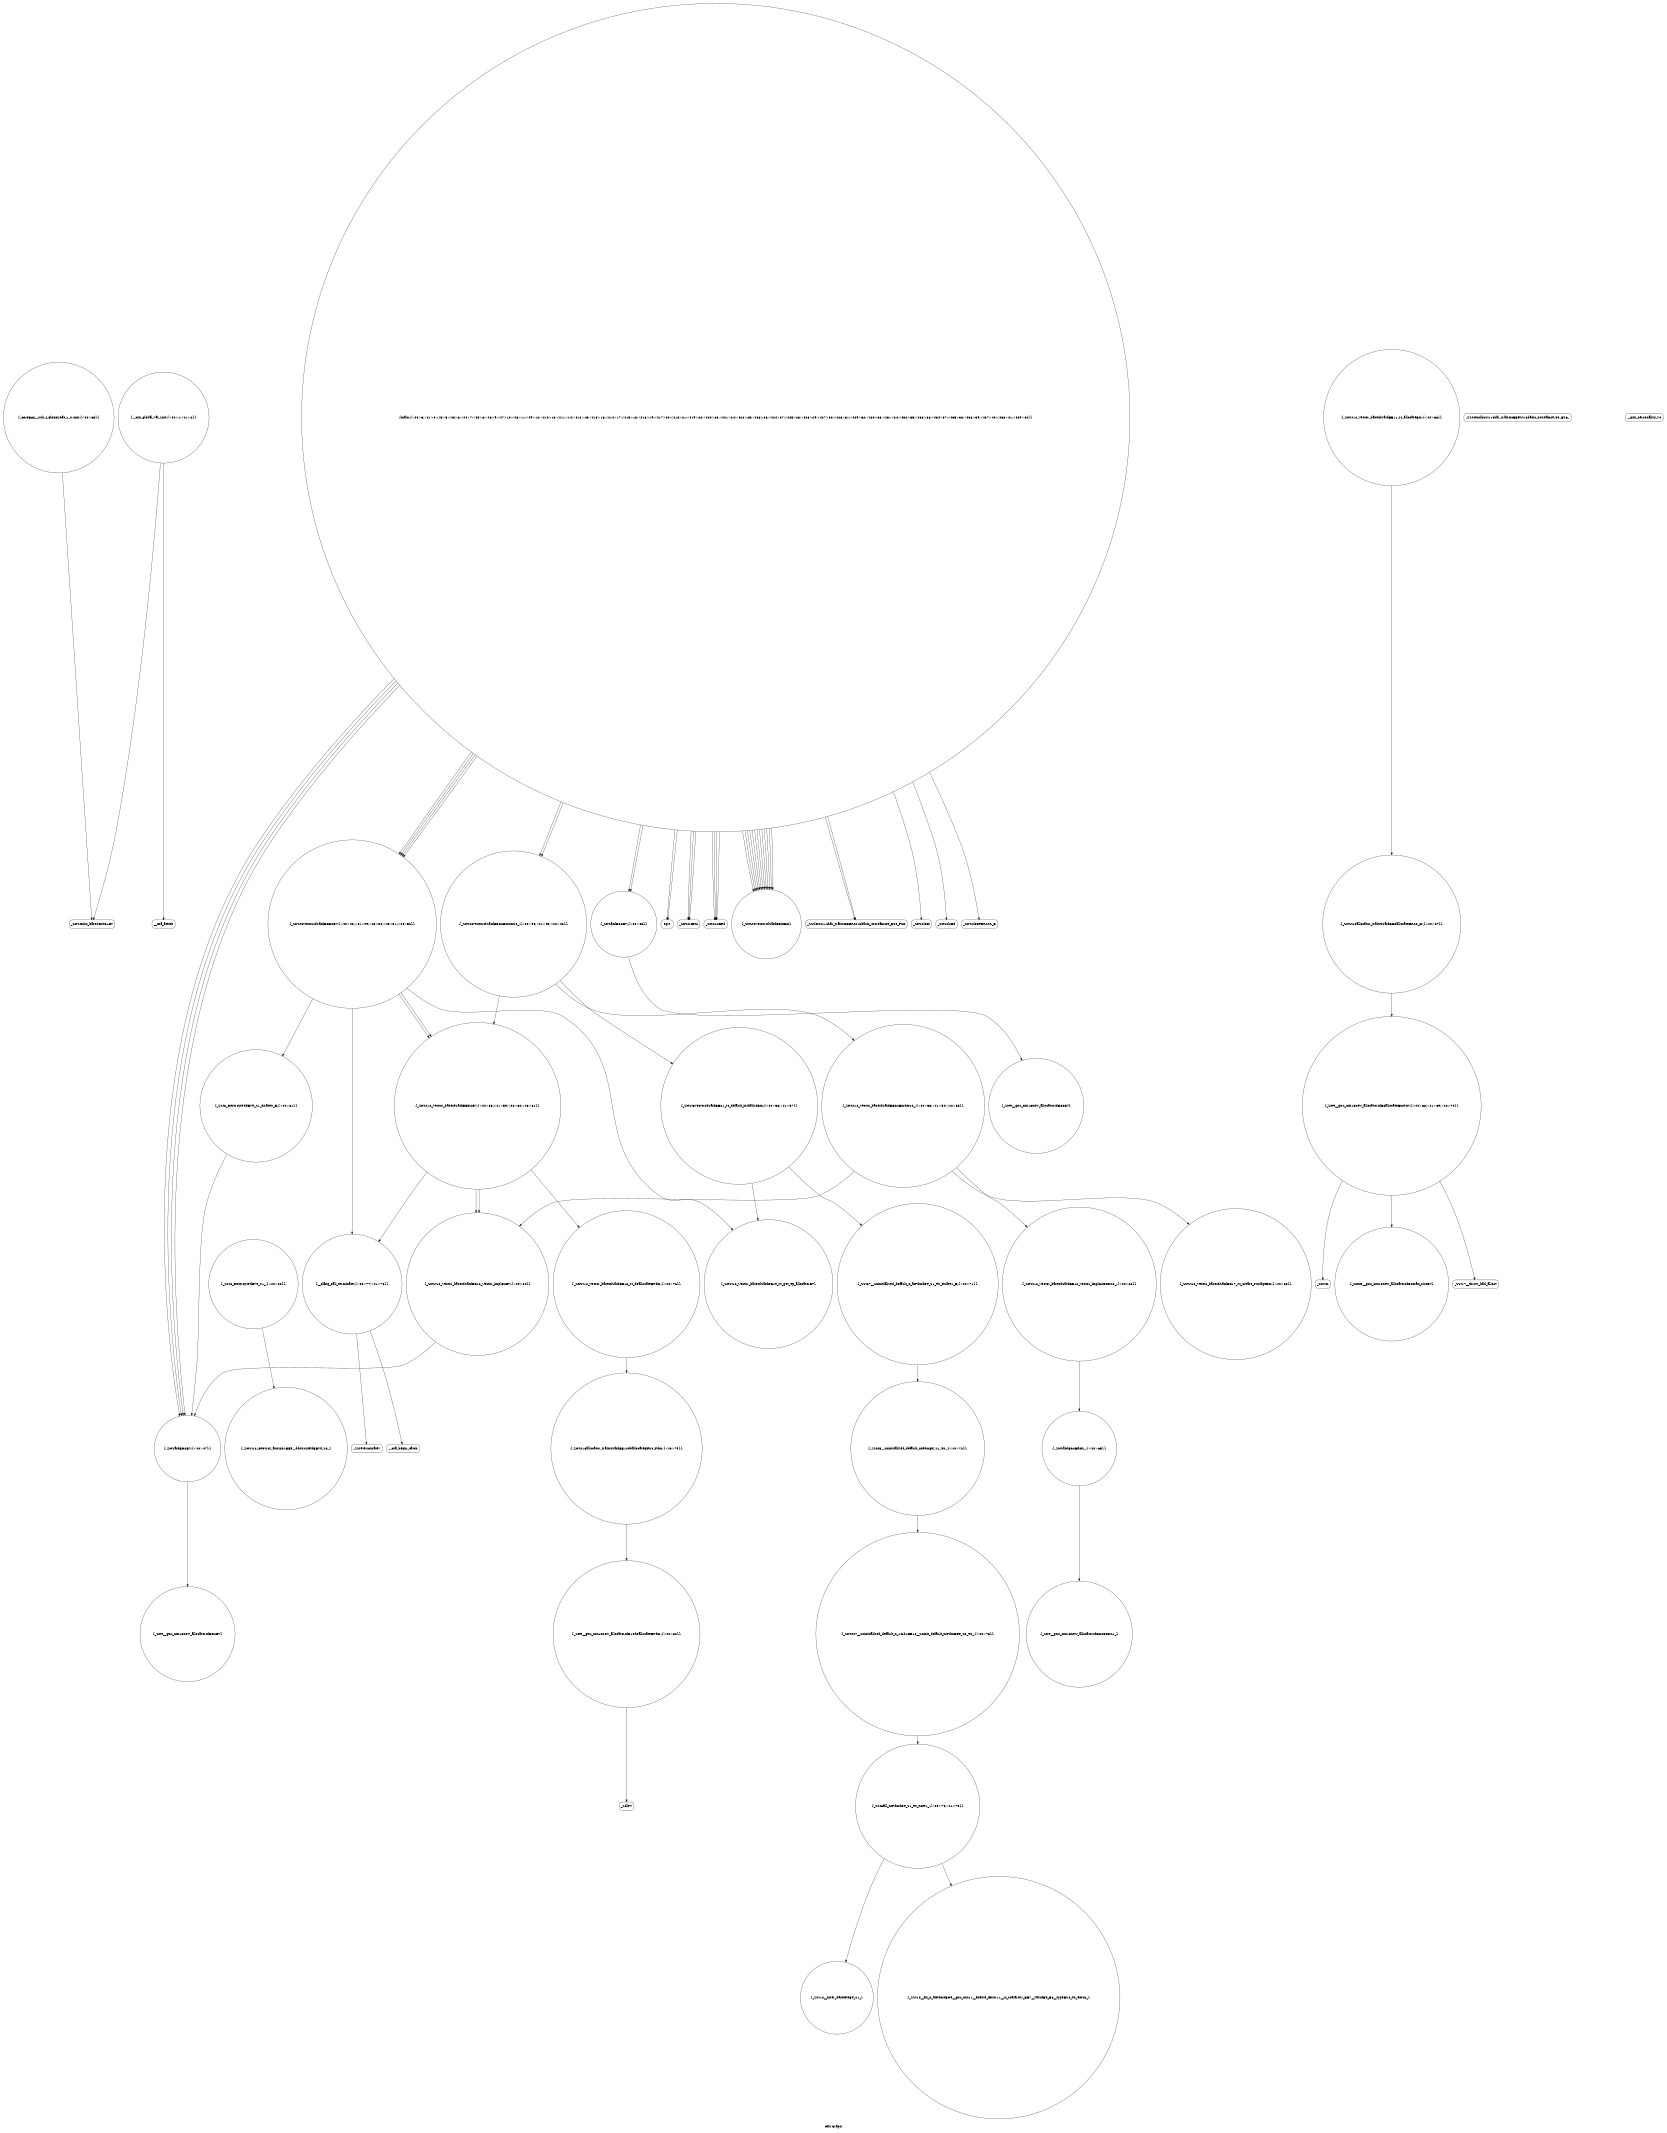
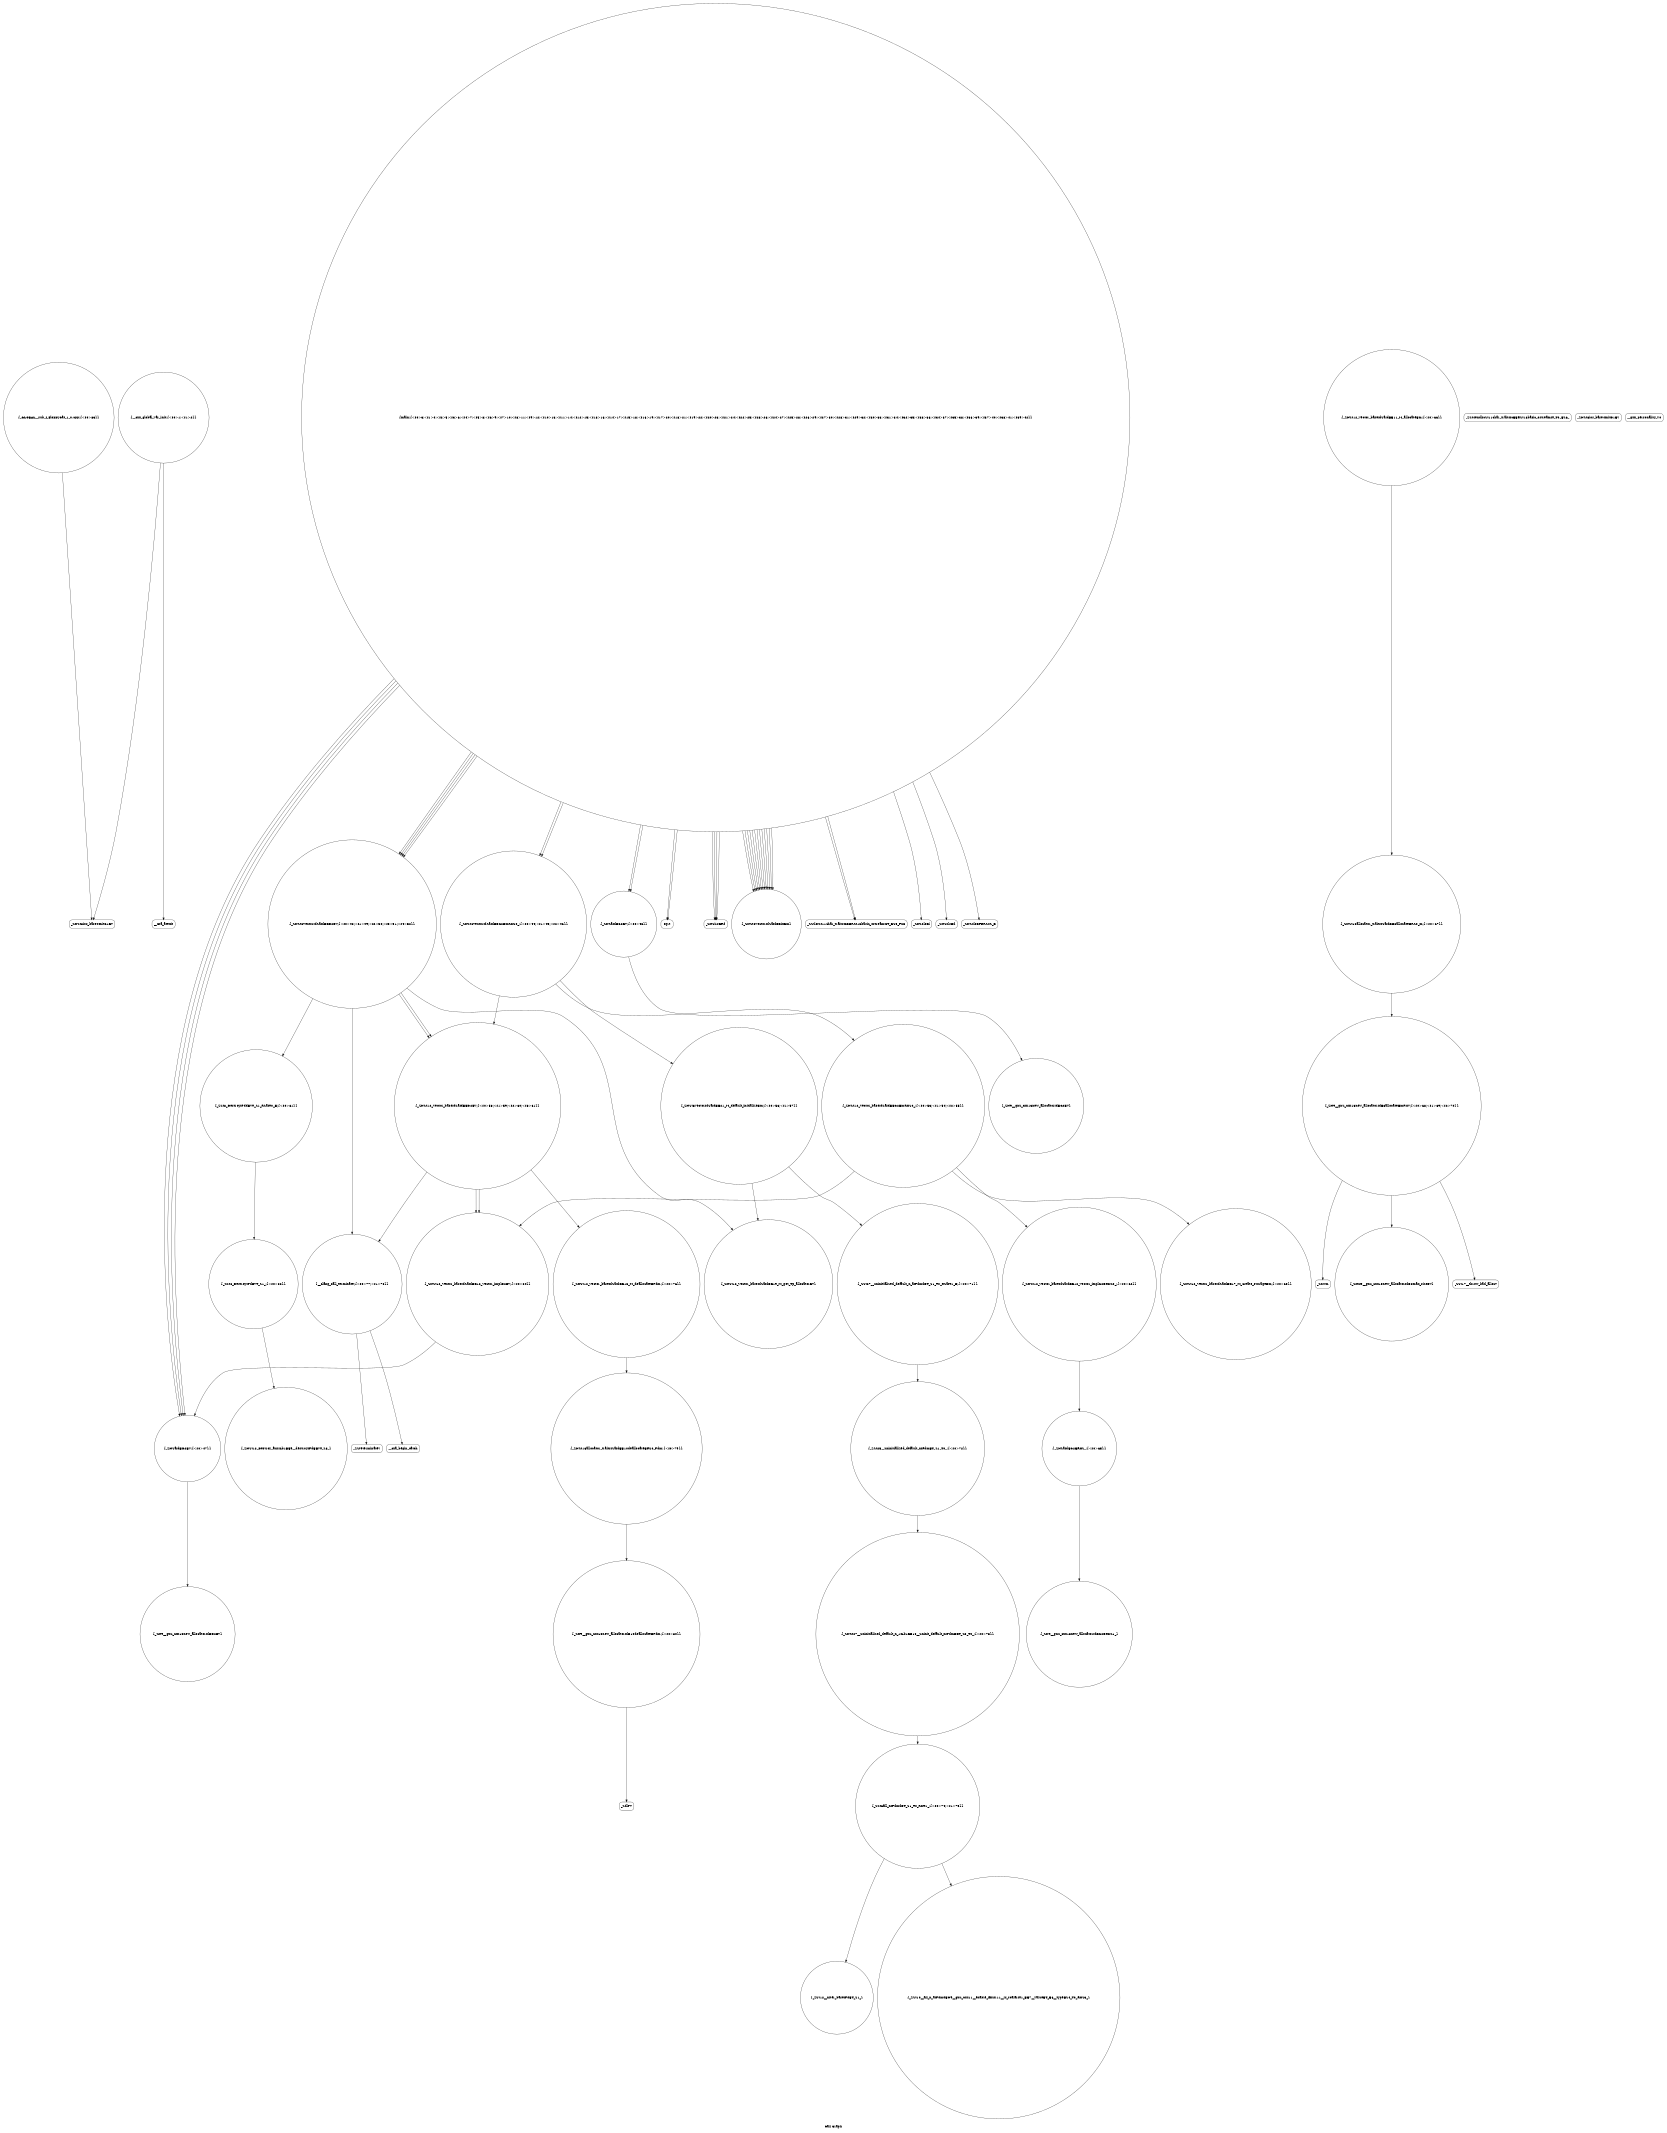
node "_ZNSt8ios_base4InitD1Ev": added
node "_ZNSirsERi": removed
edge "{_ZSt8_DestroyIPddEvT_S1_RSaIT0_E|{<s0>81}}" -> "{_ZNSaIdED2Ev|{<s0>47}}": now "{_ZSt8_DestroyIPddEvT_S1_RSaIT0_E|{<s0>81}}" -> "{_ZSt8_DestroyIPdEvT_S1_|{<s0>82}}"
